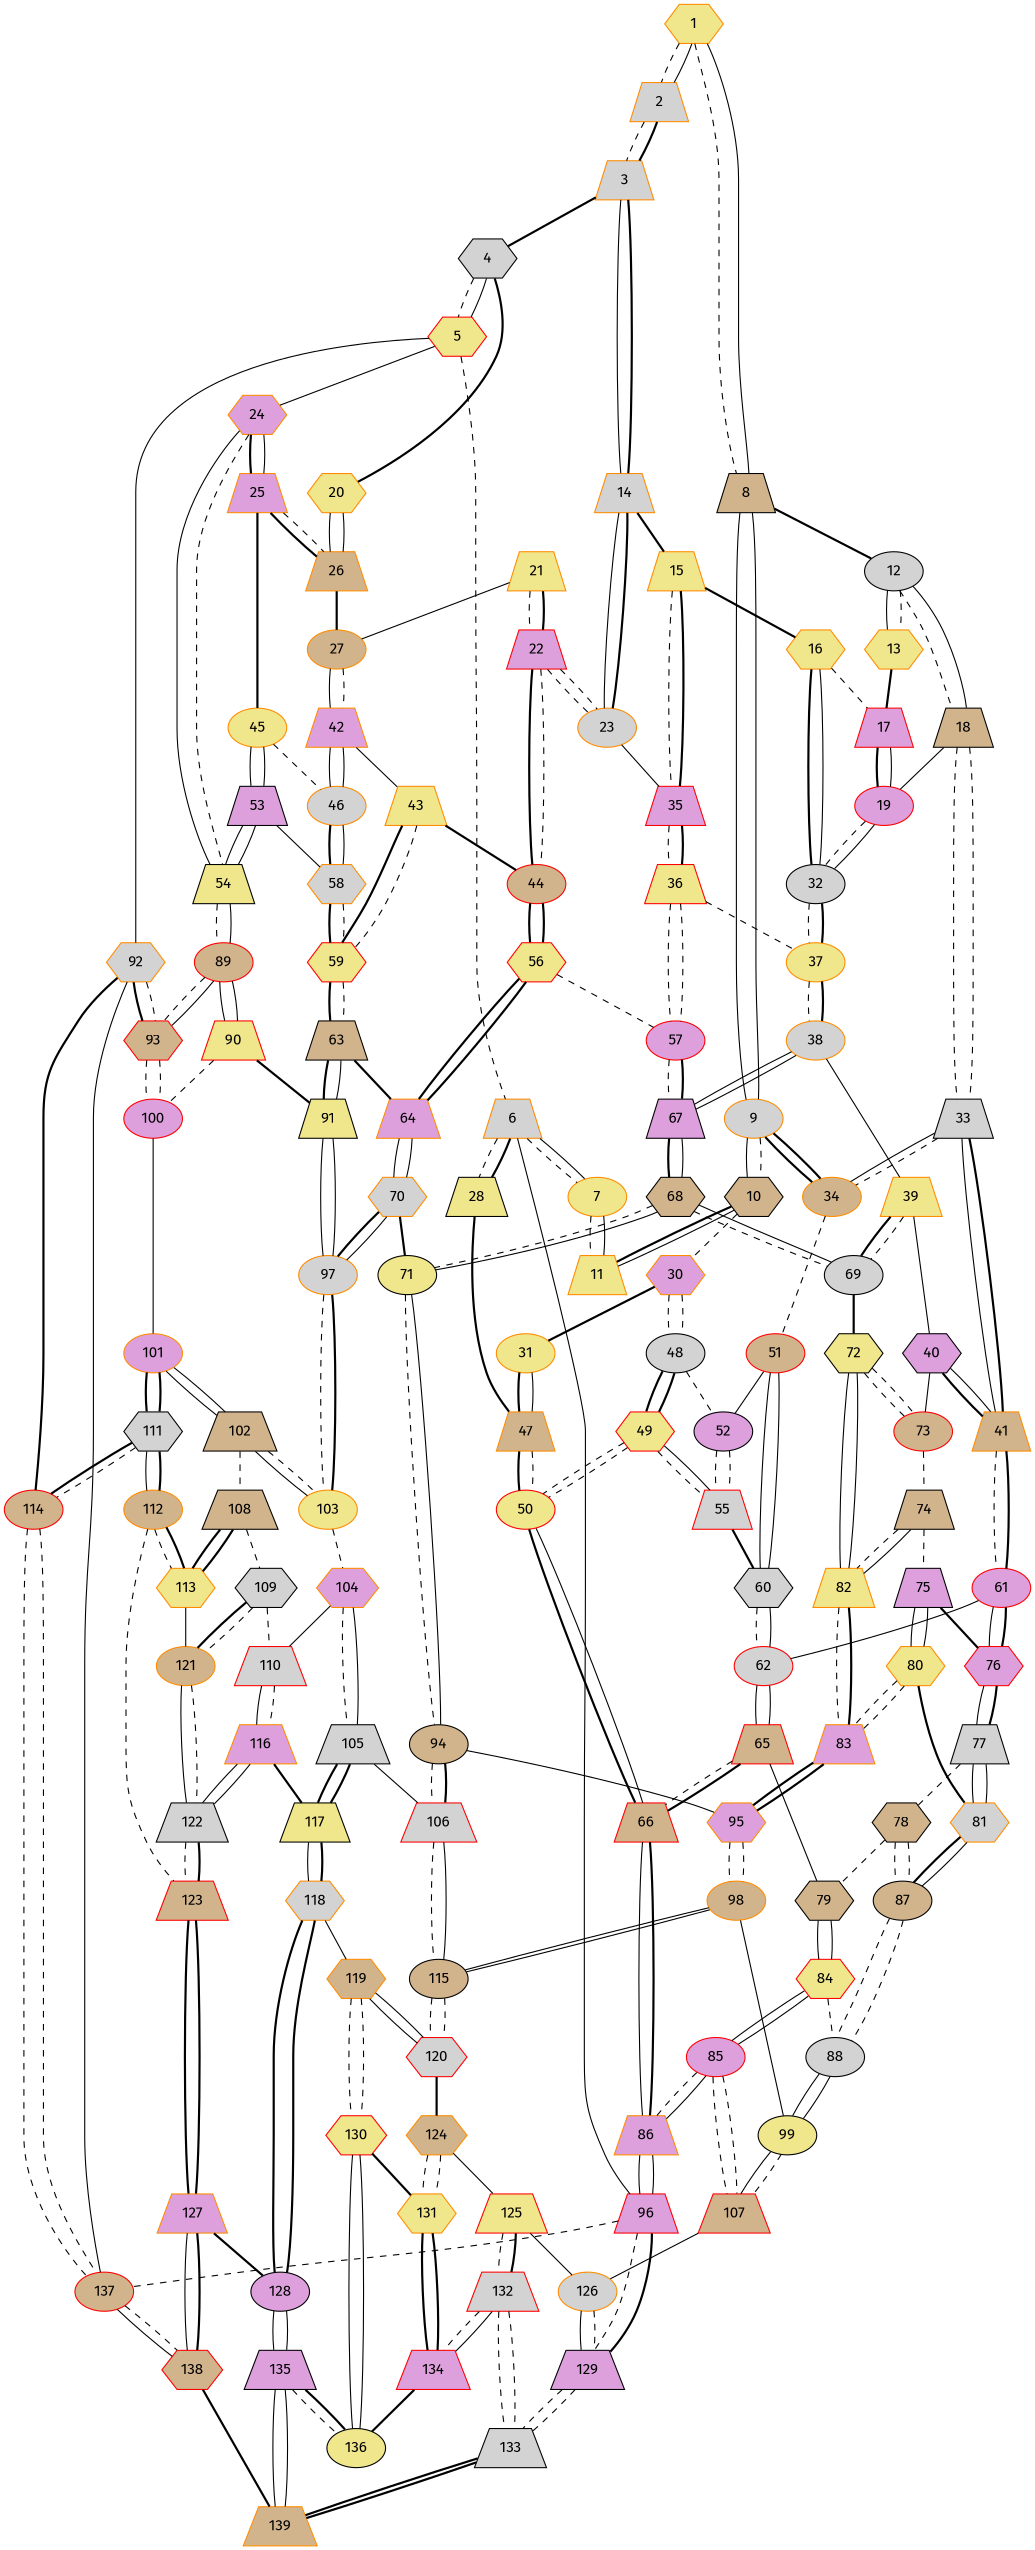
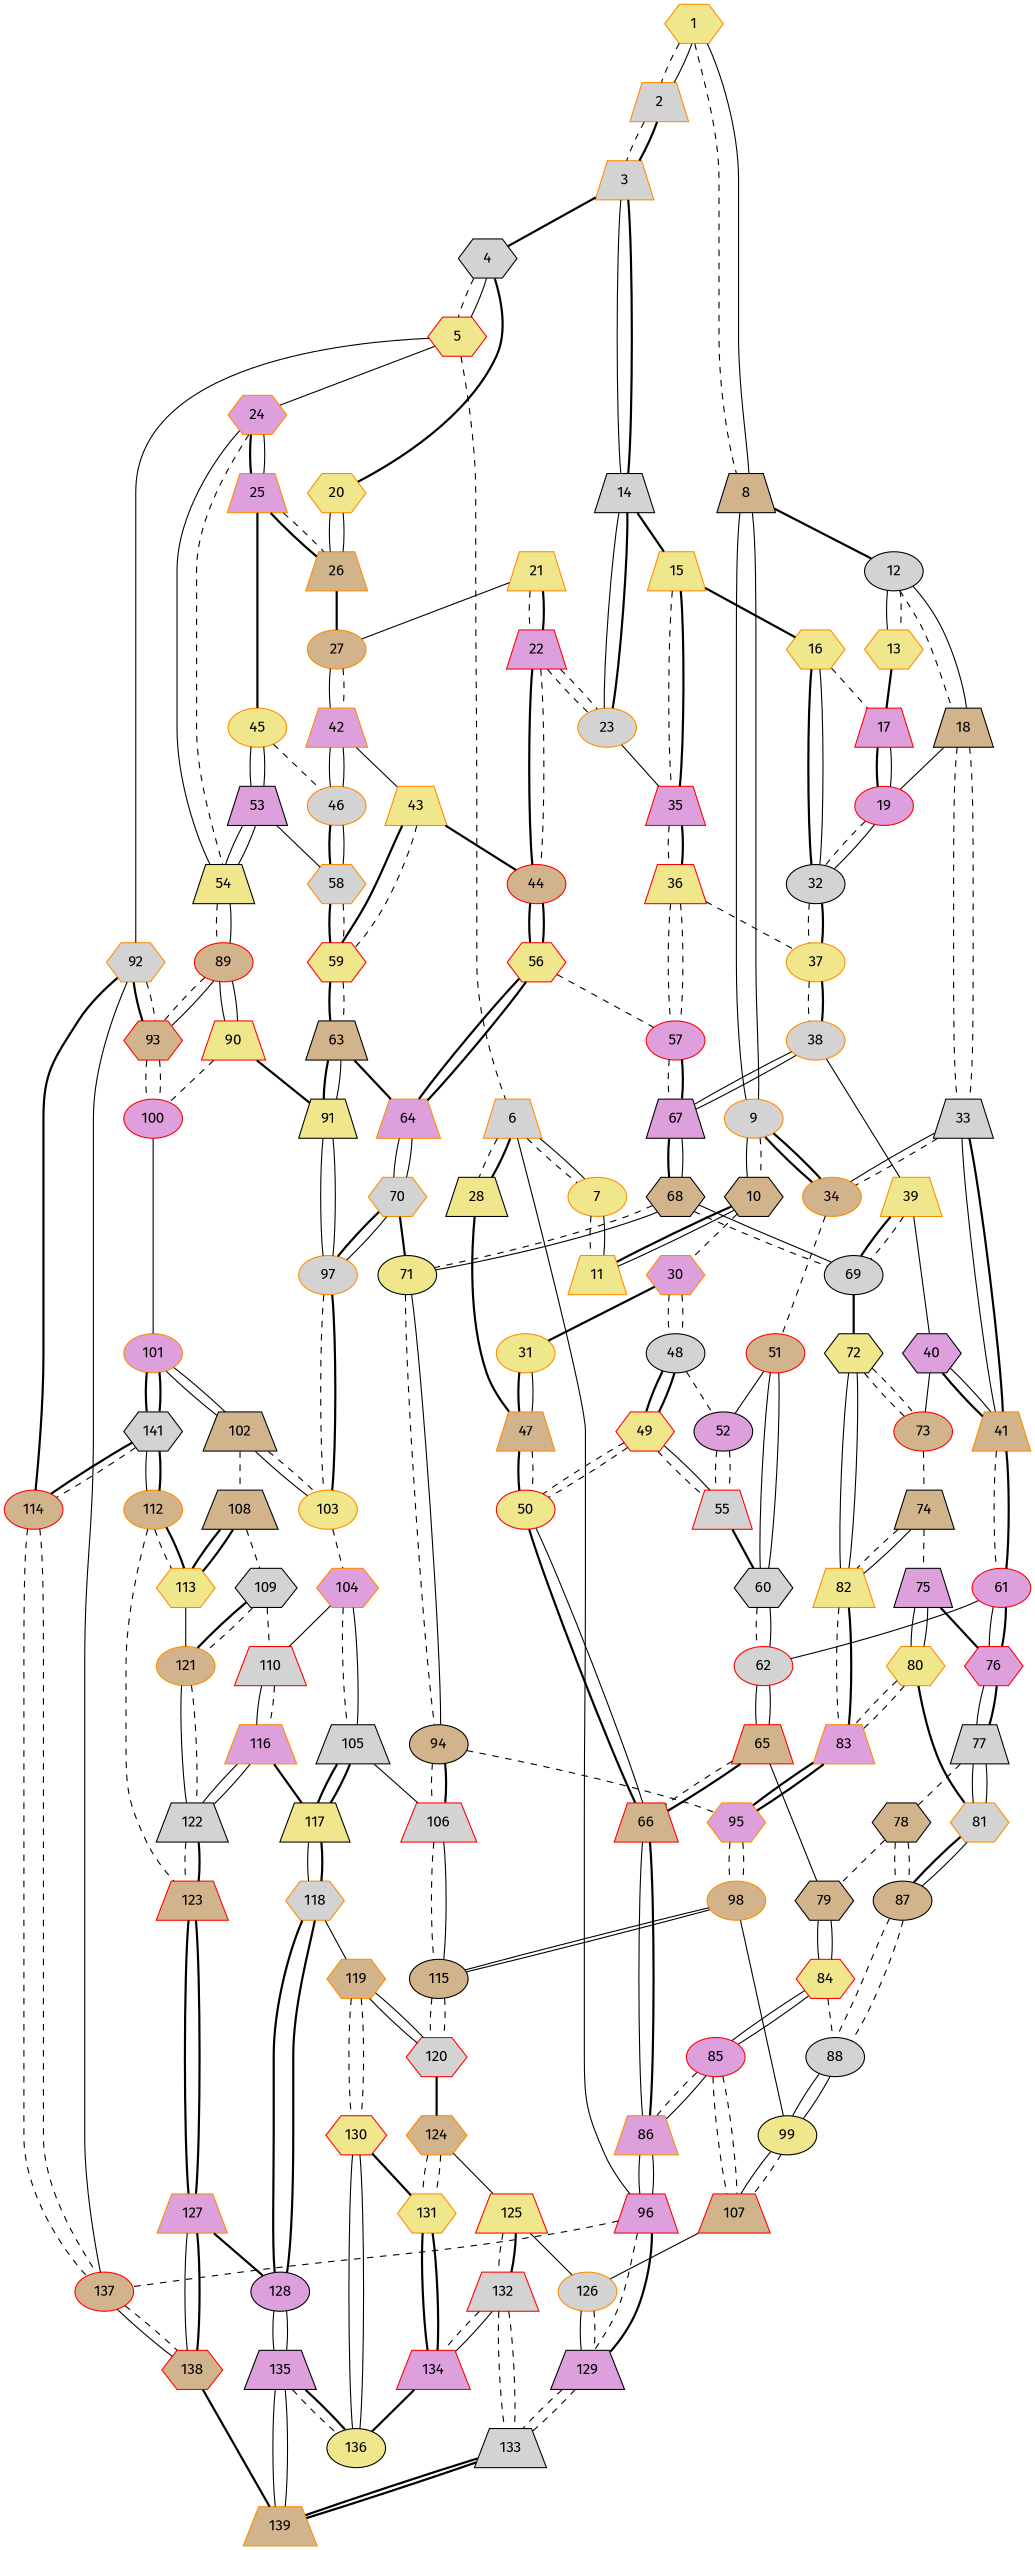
node "14": color darkorange -> black
node "111": label "111" -> "141"
edge "94" -- "95": style solid -> dashed
